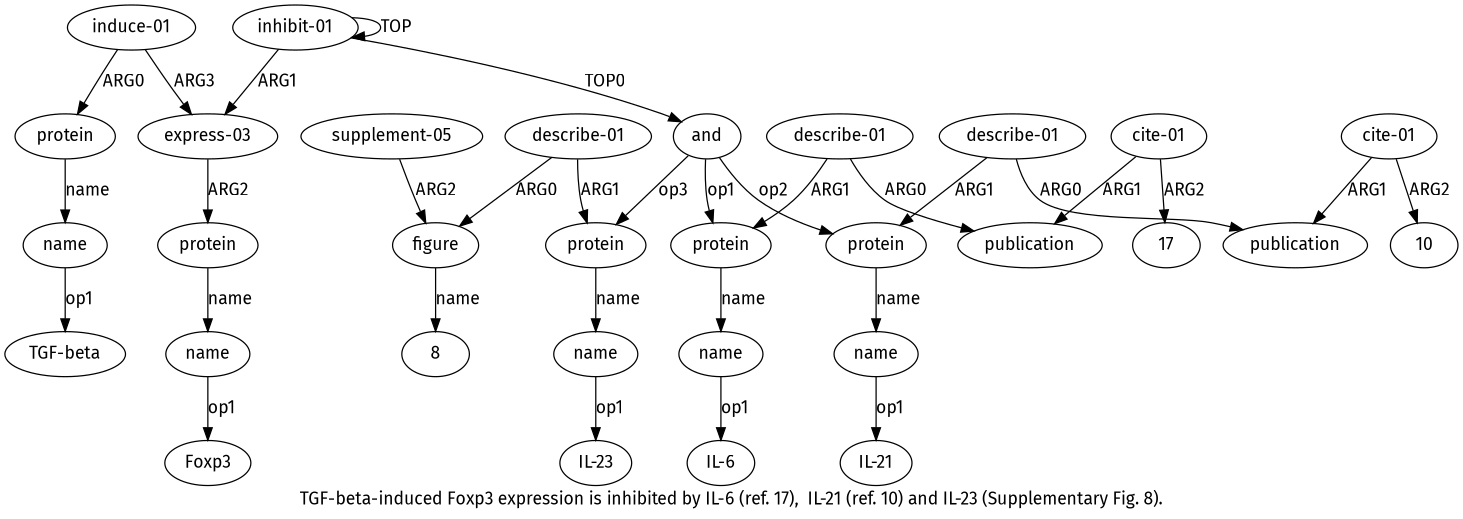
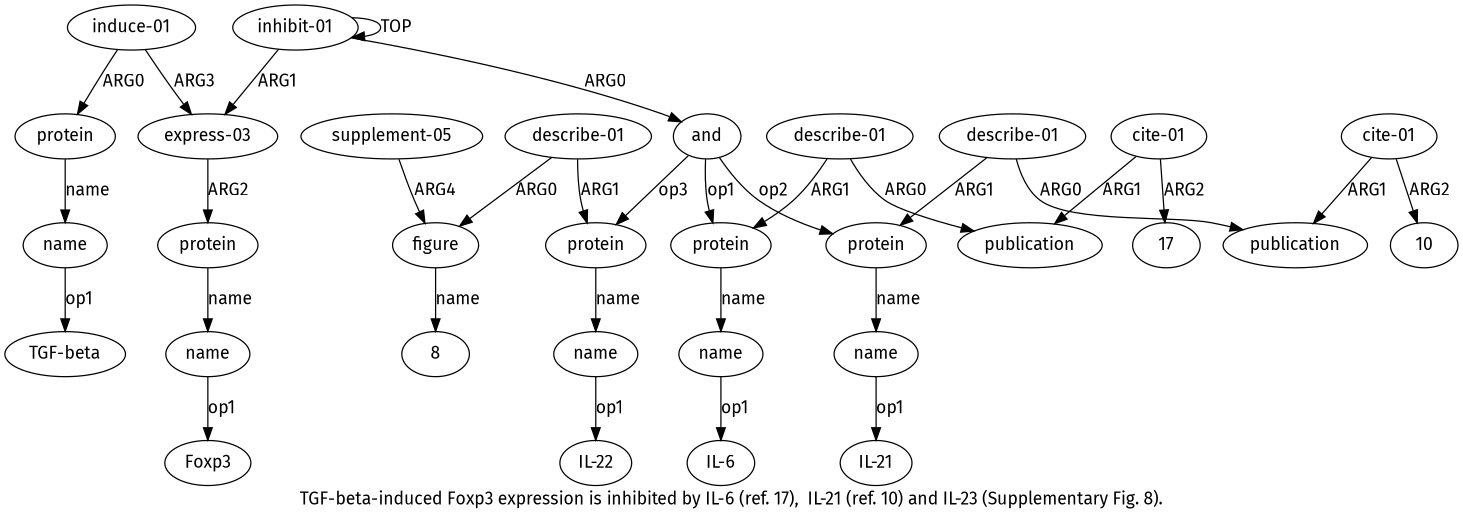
edge "inhibit-01" -> "and": label "TOP0" -> "ARG0"
edge "supplement-05" -> "figure": label "ARG2" -> "ARG4"
node "IL-23": label "IL-23" -> "IL-22"
